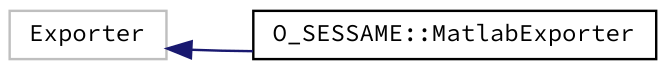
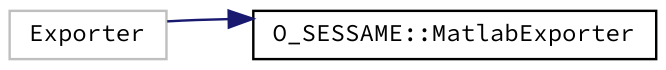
edge "O_SESSAME::MatlabExporter" -> "Exporter": reversed
